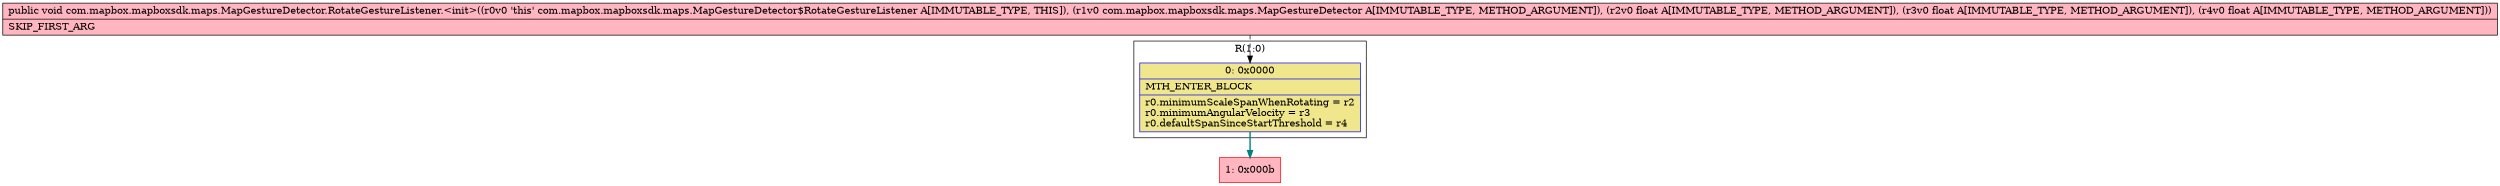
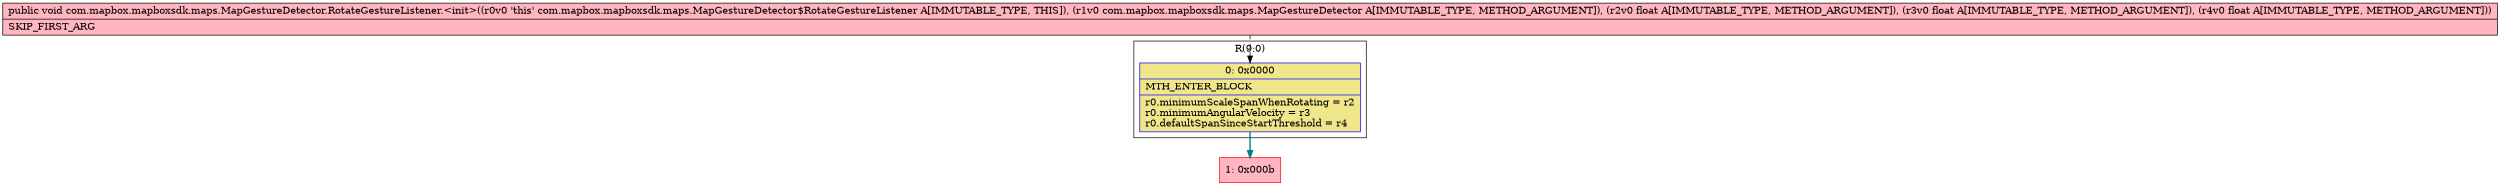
cluster "R(1:0)": label "R(1:0)" -> "R(9:0)"
